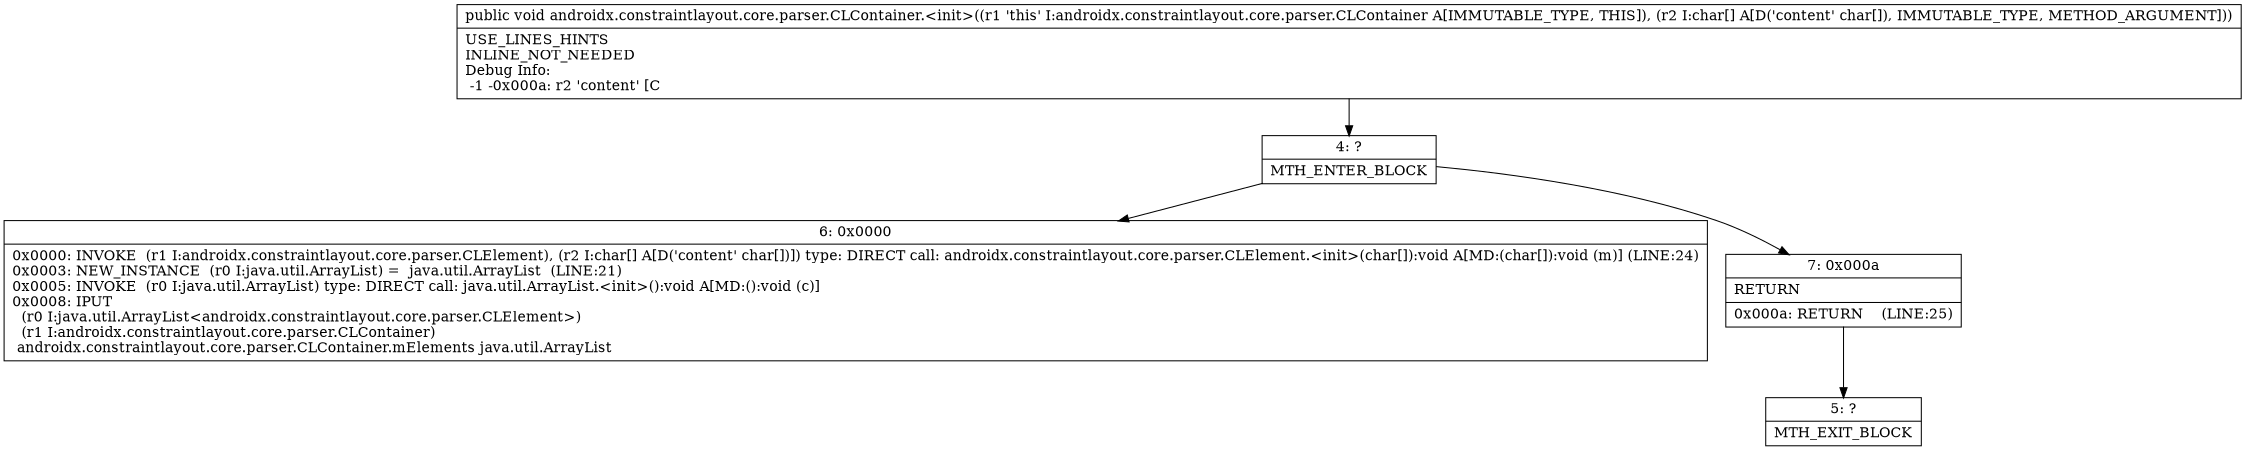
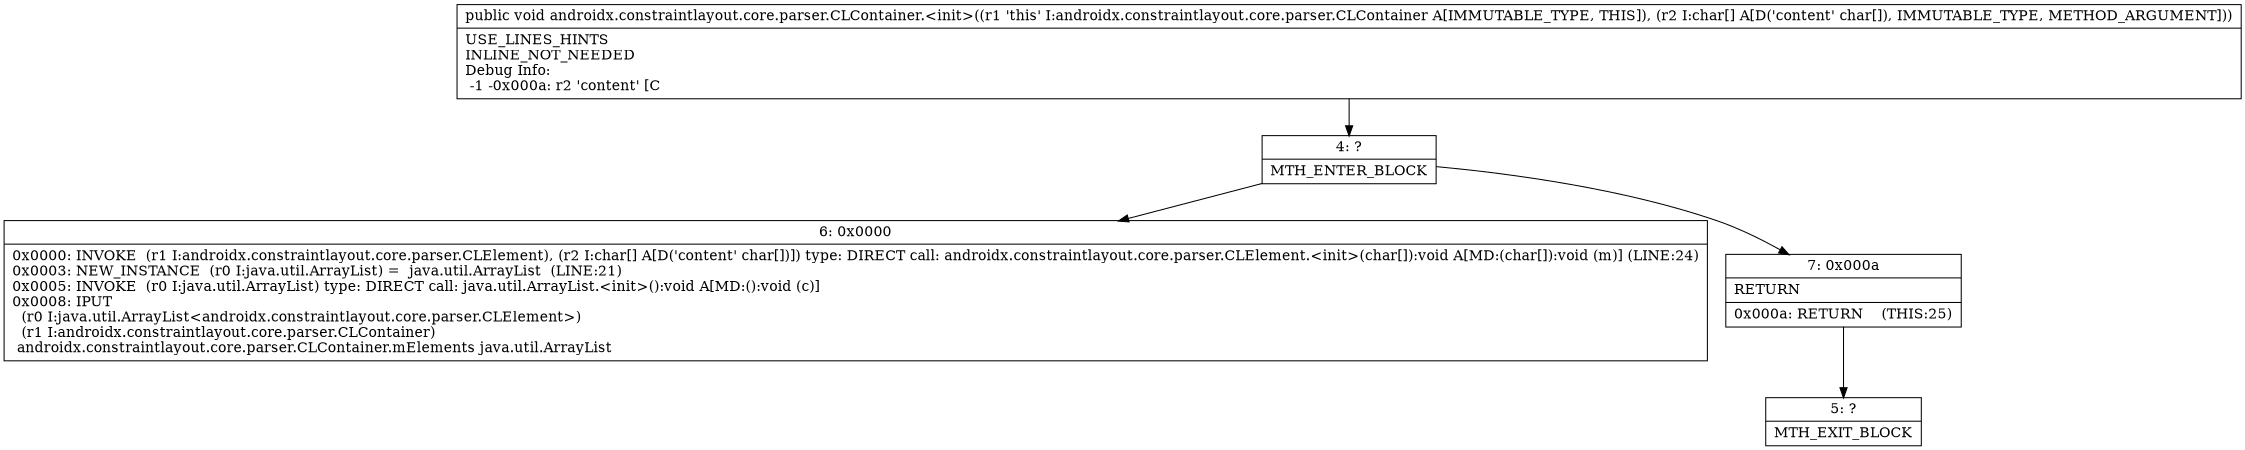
node "7: 0x000a": text "0x000a: RETURN    (LINE:25)" -> "0x000a: RETURN    (THIS:25)"
